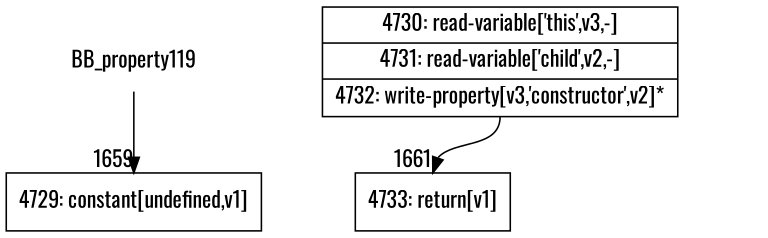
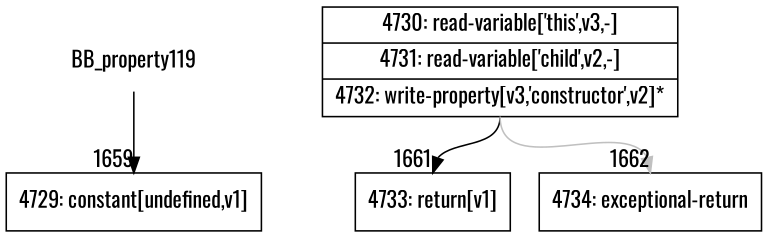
node "4734: exceptional-return": added
